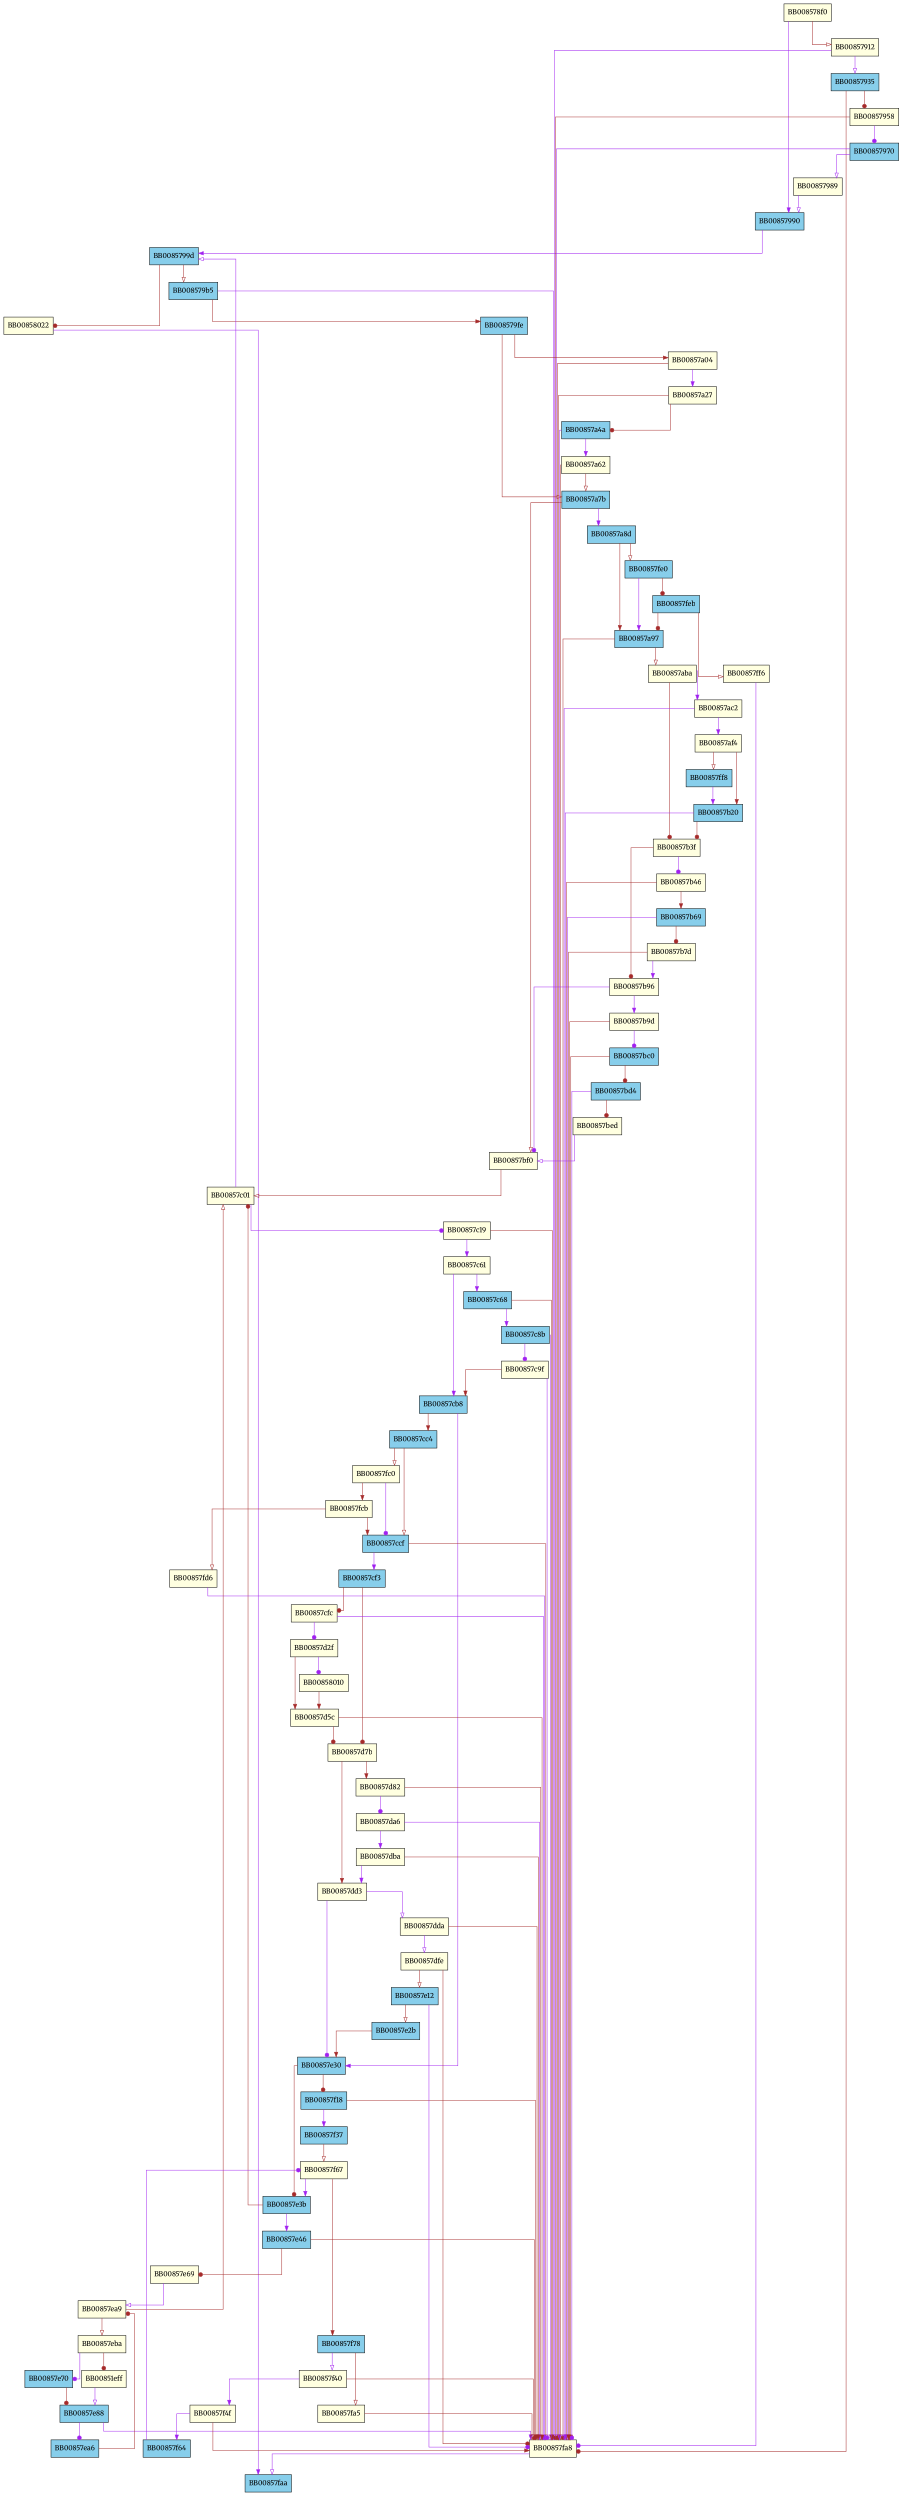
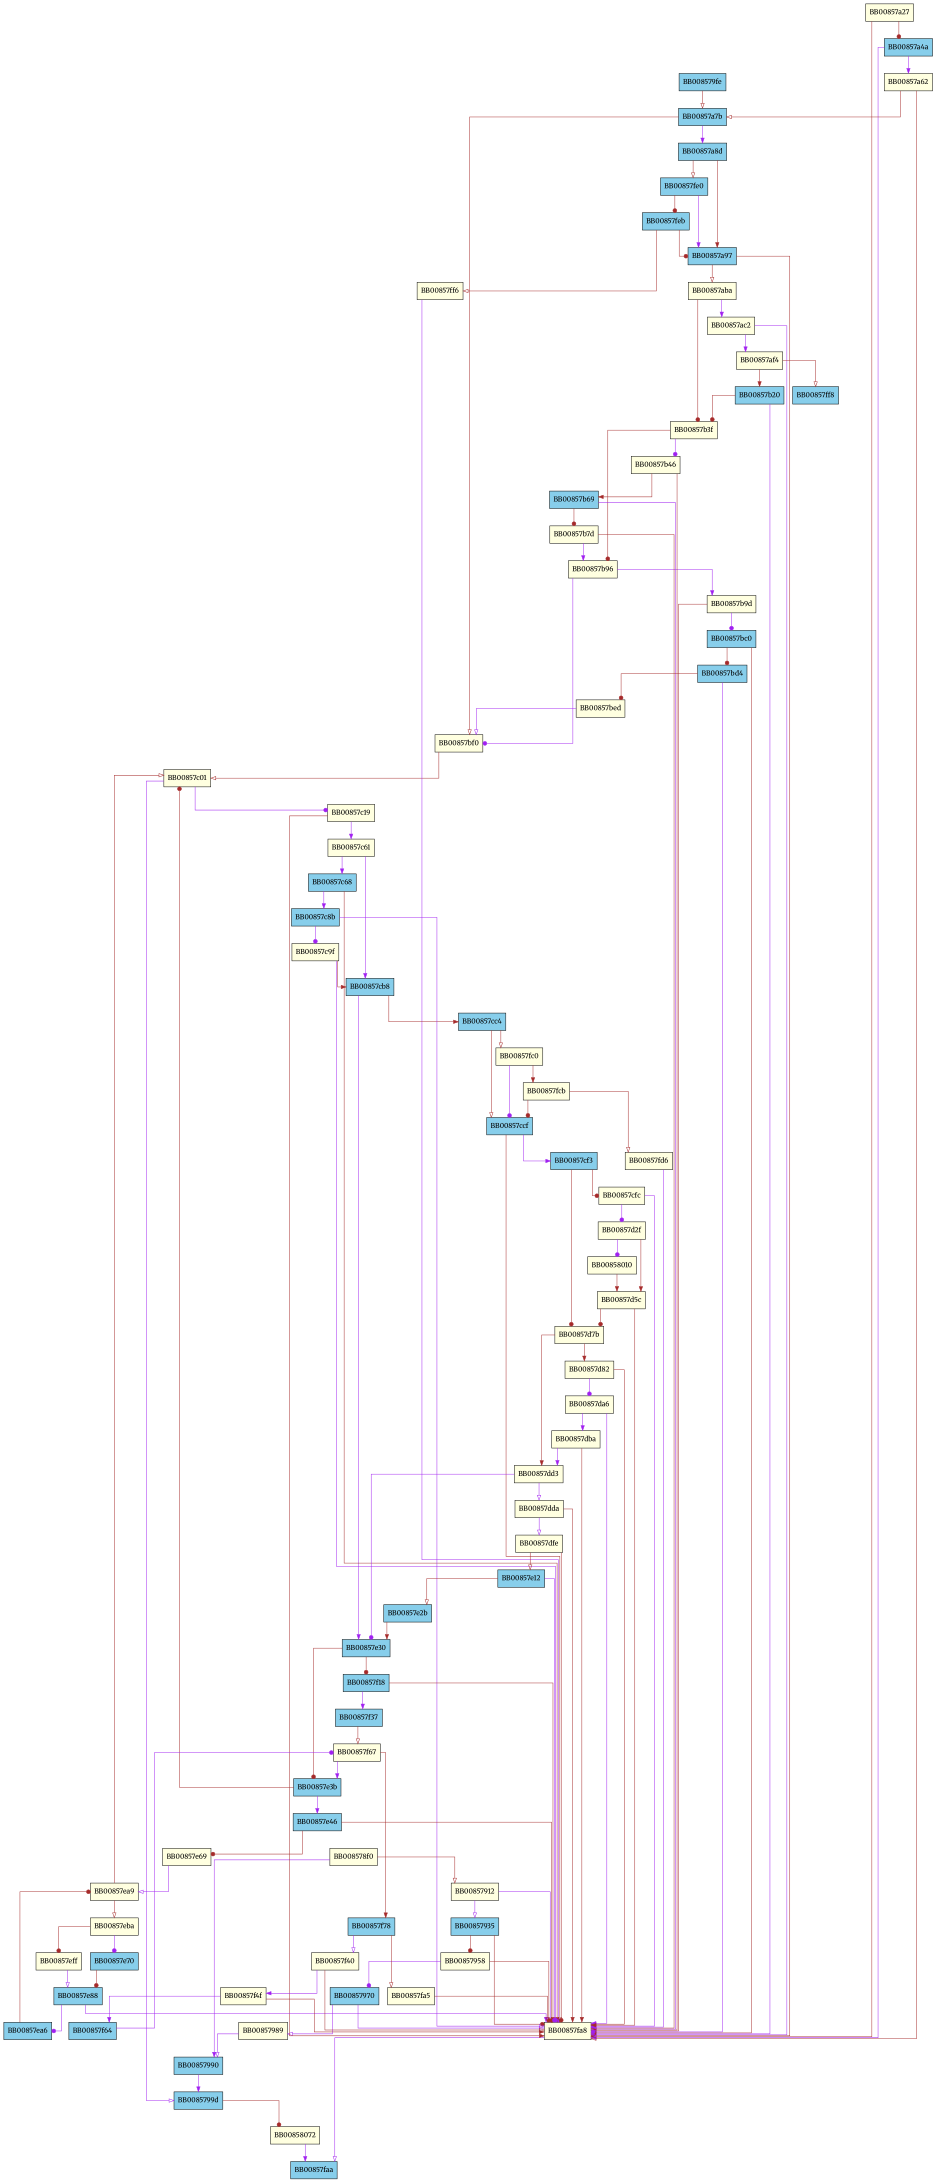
node "BB008579b5": removed
node "BB00858022": label "BB00858022" -> "BB00858072"
node "BB00857a04": removed
edge "BB00857ff8" -> "BB00857b20": removed
edge "BB00857fcb" -> "BB00857ccf": arrowhead normal -> dot
node "BB00851eff": label "BB00851eff" -> "BB00857eff"
